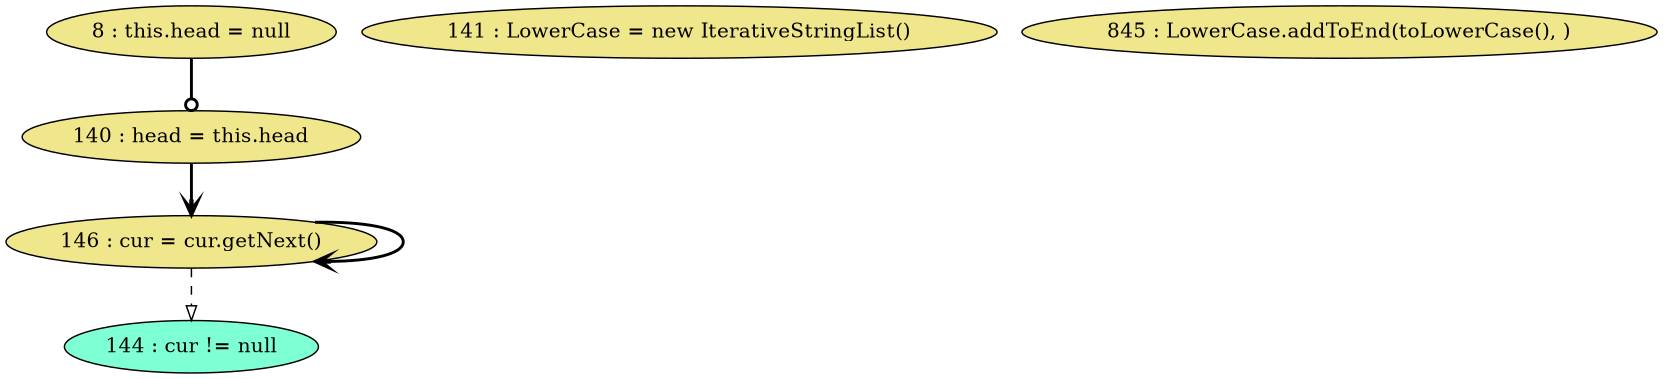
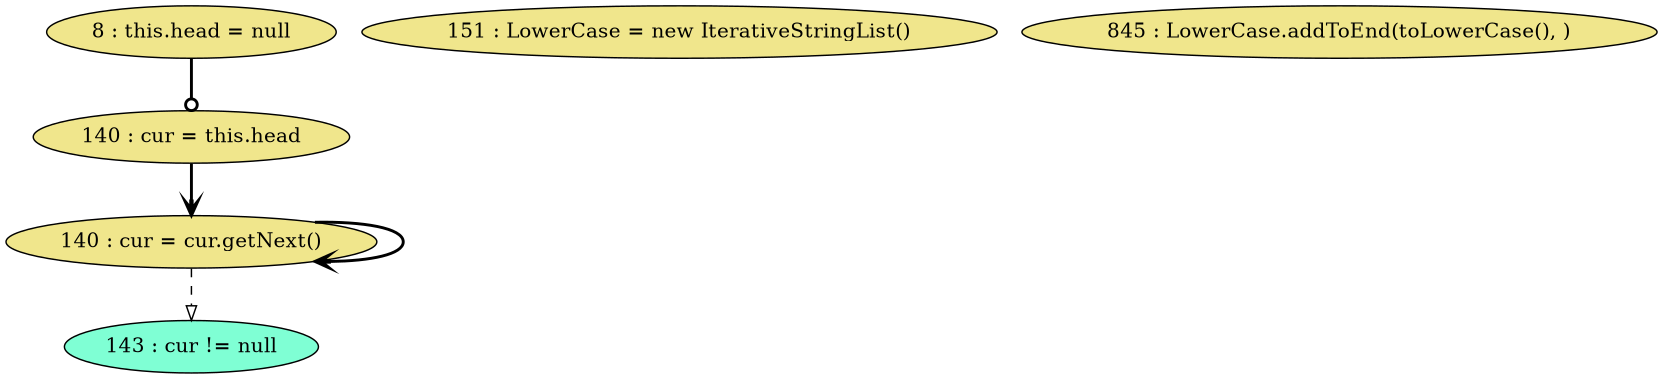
node "141 : LowerCase = new IterativeStringList()": label "141 : LowerCase = new IterativeStringList()" -> "151 : LowerCase = new IterativeStringList()"
node "140 : head = this.head": label "140 : head = this.head" -> "140 : cur = this.head"
node "146 : cur = cur.getNext()": label "146 : cur = cur.getNext()" -> "140 : cur = cur.getNext()"
node "144 : cur != null": label "144 : cur != null" -> "143 : cur != null"
